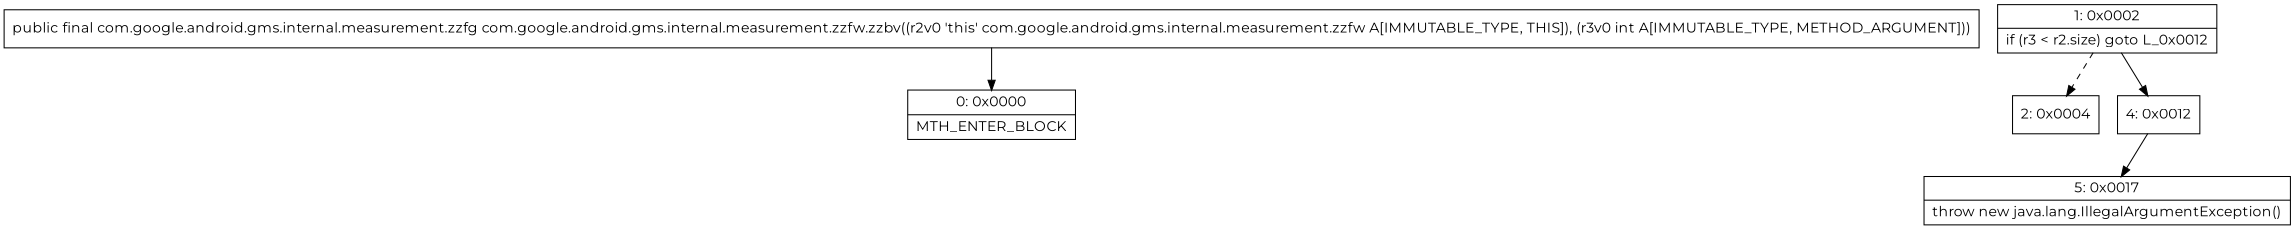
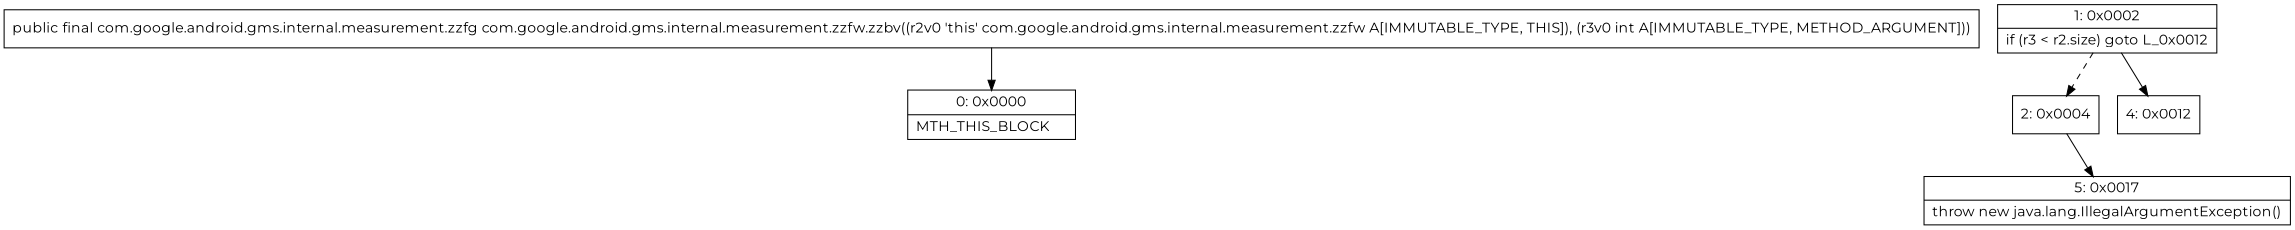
node "0: 0x0000": text "MTH_ENTER_BLOCK" -> "MTH_THIS_BLOCK"
edge "4: 0x0012" -> "5: 0x0017": now "2: 0x0004" -> "5: 0x0017"
